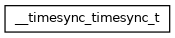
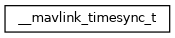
node "__timesync_timesync_t": label "__timesync_timesync_t" -> "__mavlink_timesync_t"
